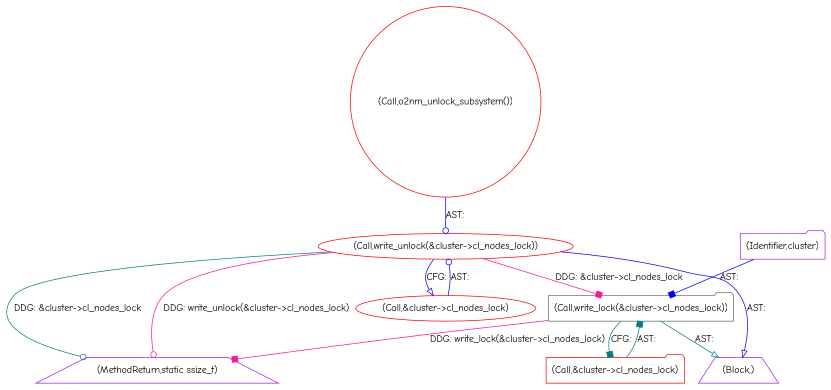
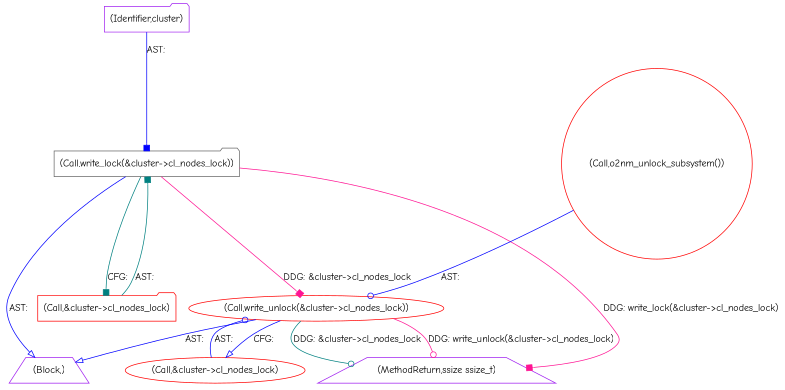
edge "(Call,write_unlock(&cluster->cl_nodes_lock))" -> "(Call,write_lock(&cluster->cl_nodes_lock))": reversed
edge "(Call,write_lock(&cluster->cl_nodes_lock))" -> "(Block,)": color teal -> blue
node "(MethodReturn,static ssize_t)": label "(MethodReturn,static ssize_t)" -> "(MethodReturn,ssize ssize_t)"
